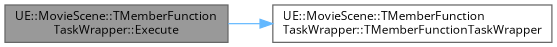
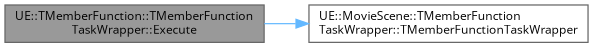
node "UE::MovieScene::TMemberFunction TaskWrapper::Execute": label "UE::MovieScene::TMemberFunction TaskWrapper::Execute" -> "UE::TMemberFunction::TMemberFunction TaskWrapper::Execute"
